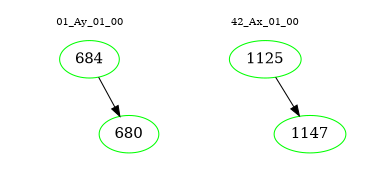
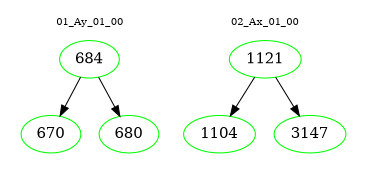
cluster "42_Ax_01_00": label "42_Ax_01_00" -> "02_Ax_01_00"
node "1125": label "1125" -> "1121"
node "670": added
node "1104": added
node "1147": label "1147" -> "3147"
